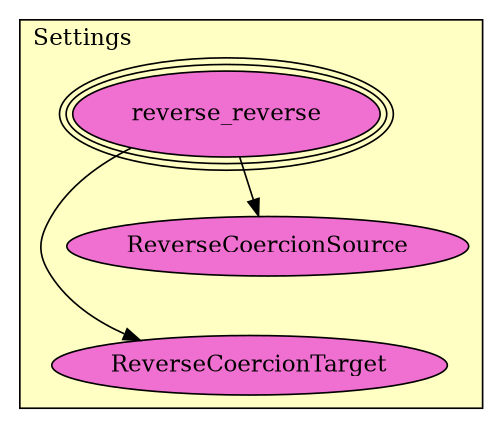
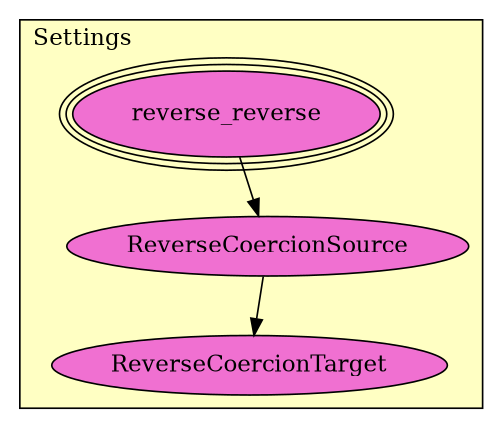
edge "reverse_reverse" -> "ReverseCoercionTarget": now "ReverseCoercionSource" -> "ReverseCoercionTarget"
